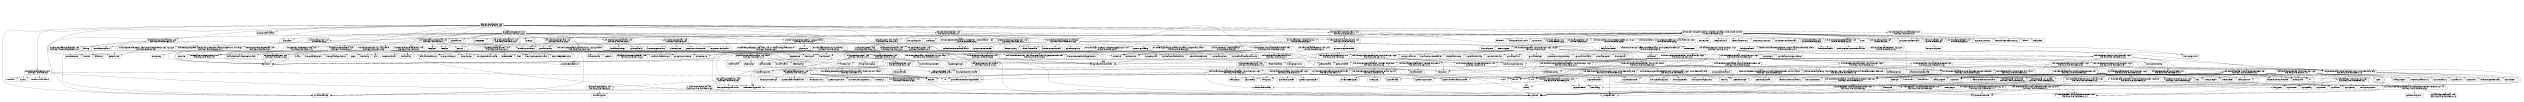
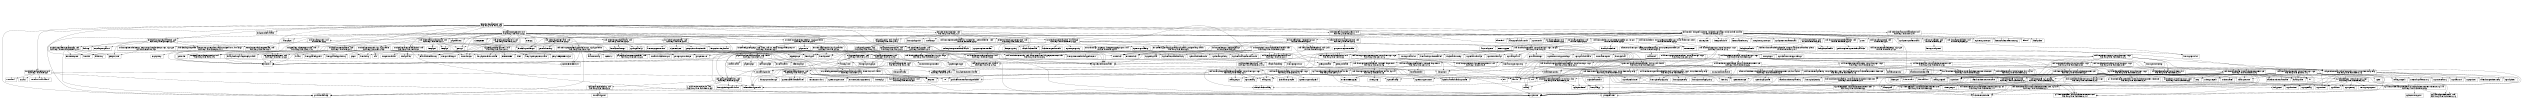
node "likely_arch_sched_in()": label "likely_arch_sched_in()" -> "kvm_arch_sched_in()"
edge "kvm_call_hyp_nvhe()" -> "void cpu_hyp_init_features (void) arch/arm64/kvm/arm.c:1959": now "void cpu_hyp_reinit (void) arch/arm64/kvm/arm.c:1971" -> "void cpu_hyp_init_features (void) arch/arm64/kvm/arm.c:1959"
